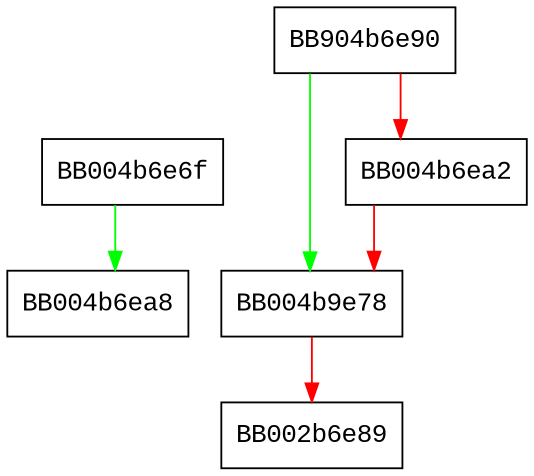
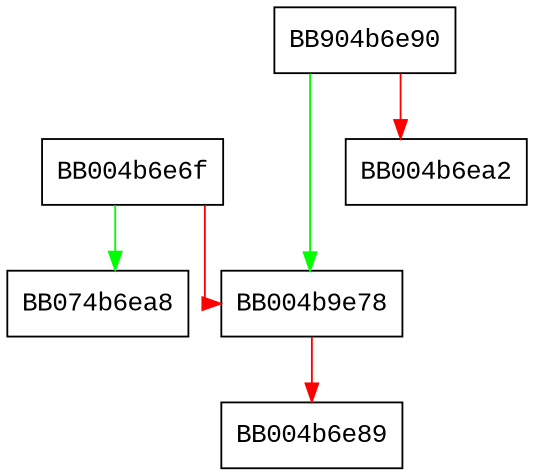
edge "BB004b6ea2" -> "BB004b9e78": now "BB004b6e6f" -> "BB004b9e78"
node "BB004b6ea8": label "BB004b6ea8" -> "BB074b6ea8"
node "BB002b6e89": label "BB002b6e89" -> "BB004b6e89"
